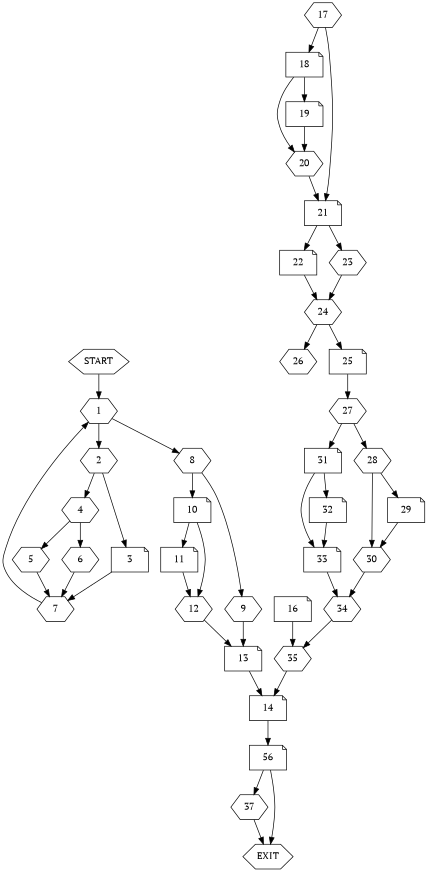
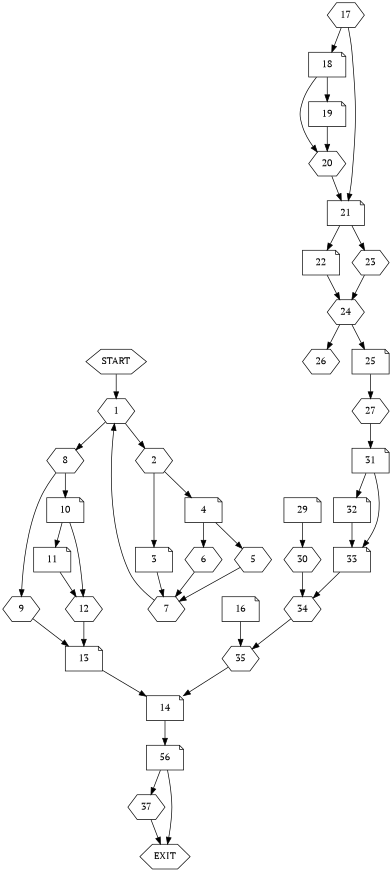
node "28": removed
node "4": shape hexagon -> note
